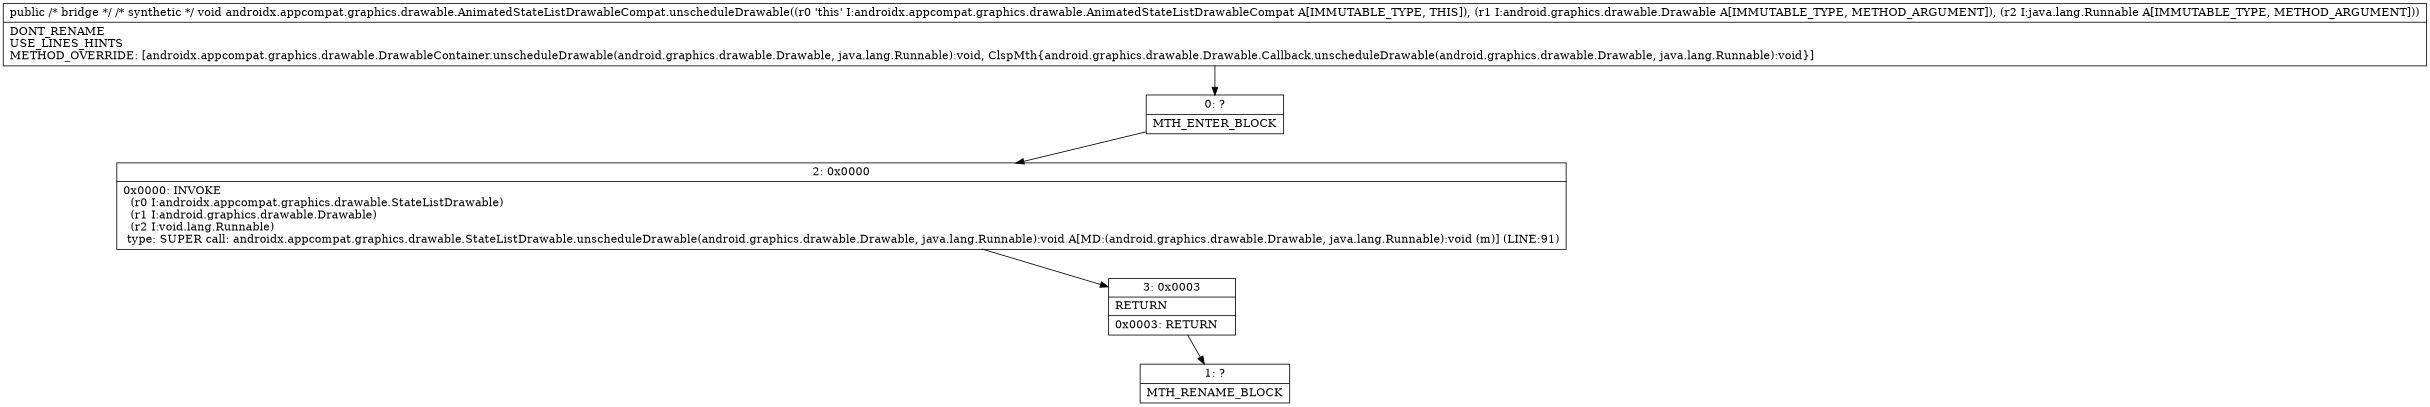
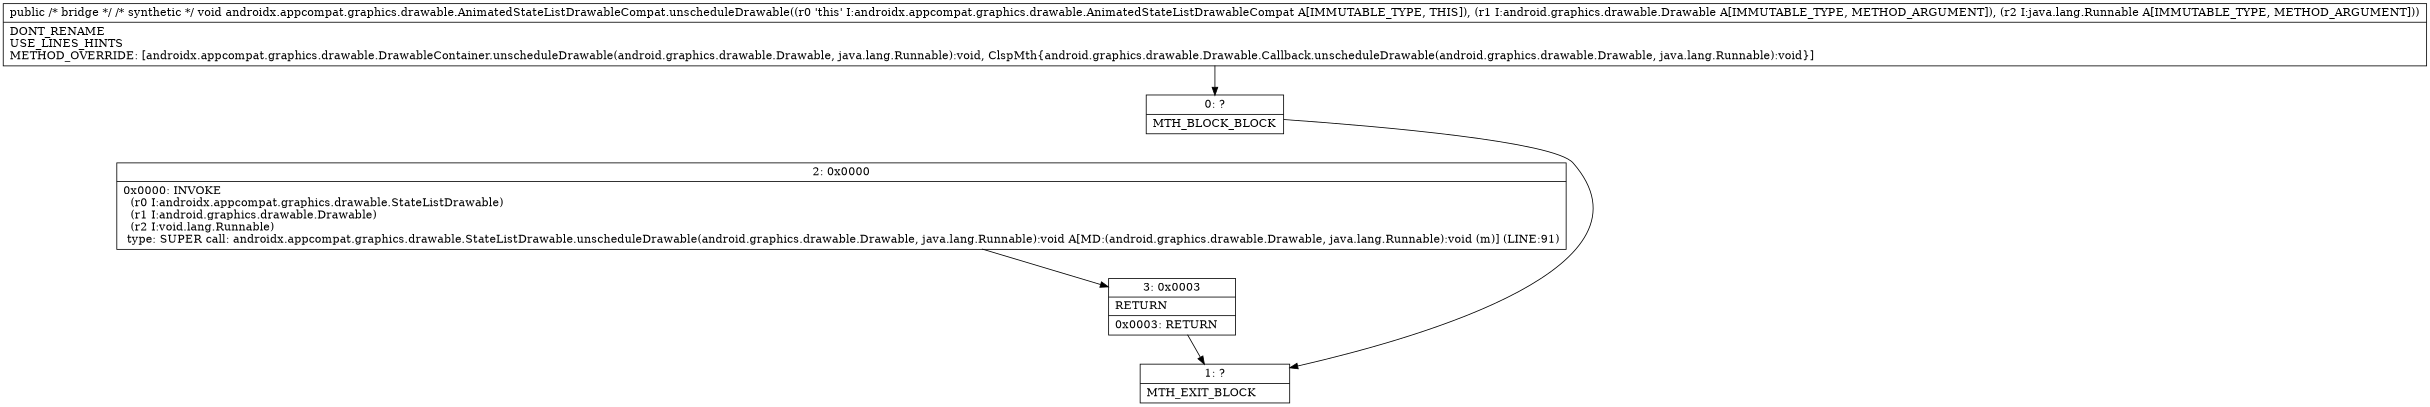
node "0: ?": text "MTH_ENTER_BLOCK" -> "MTH_BLOCK_BLOCK"
edge "0: ?" -> "2: 0x0000": now "0: ?" -> "1: ?"
node "1: ?": text "MTH_RENAME_BLOCK" -> "MTH_EXIT_BLOCK"
